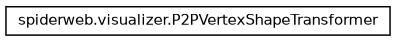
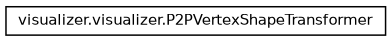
node "spiderweb.visualizer.P2PVertexShapeTransformer": label "spiderweb.visualizer.P2PVertexShapeTransformer" -> "visualizer.visualizer.P2PVertexShapeTransformer"
